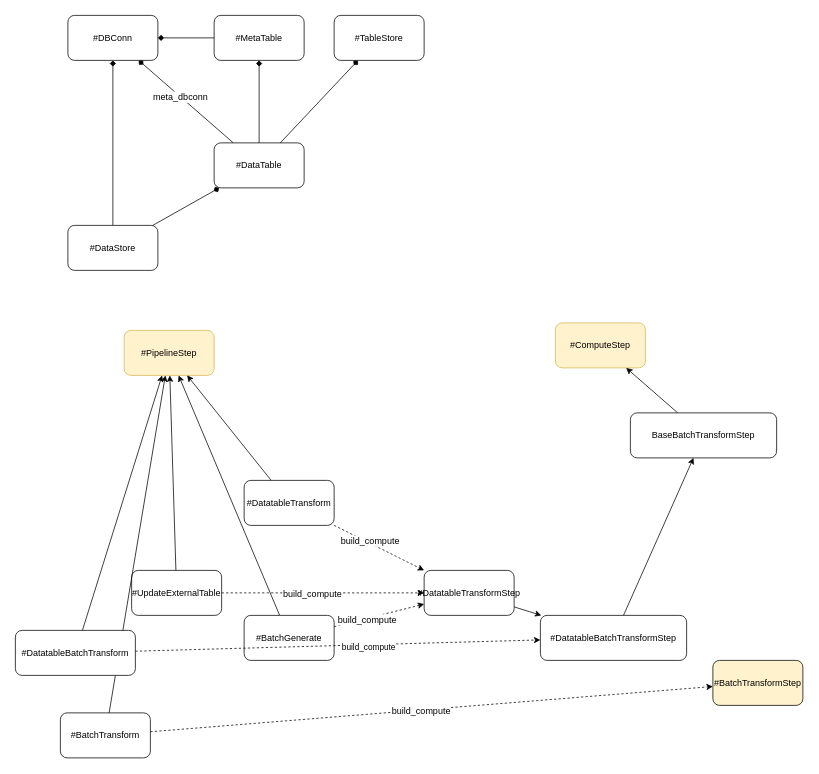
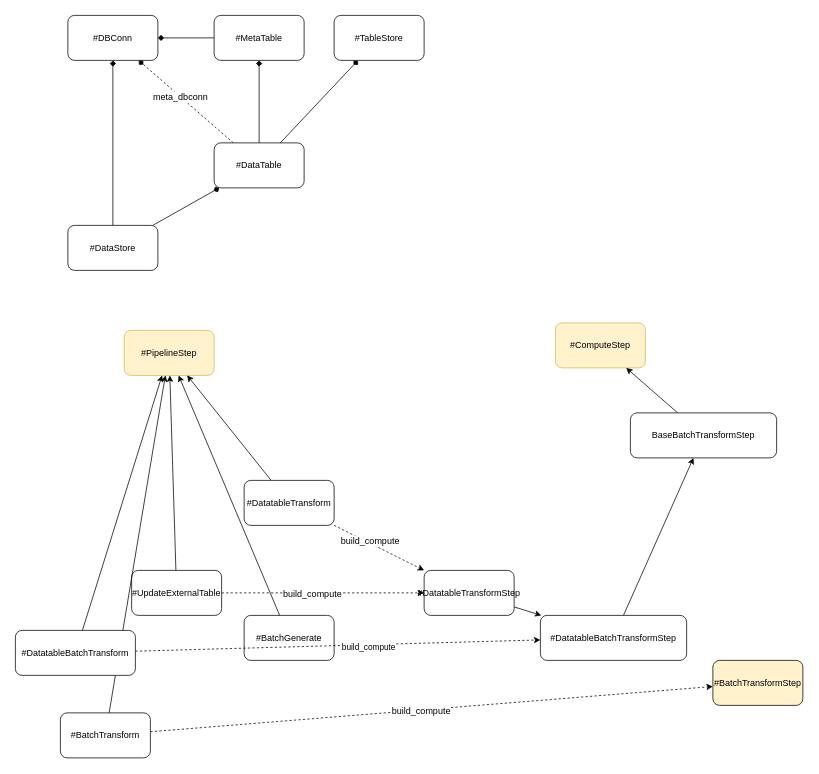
edge "#DataTable" -> "#DBConn": style solid -> dashed
edge "#BatchGenerate" -> "#DatatableTransformStep": removed, label "build_compute"
